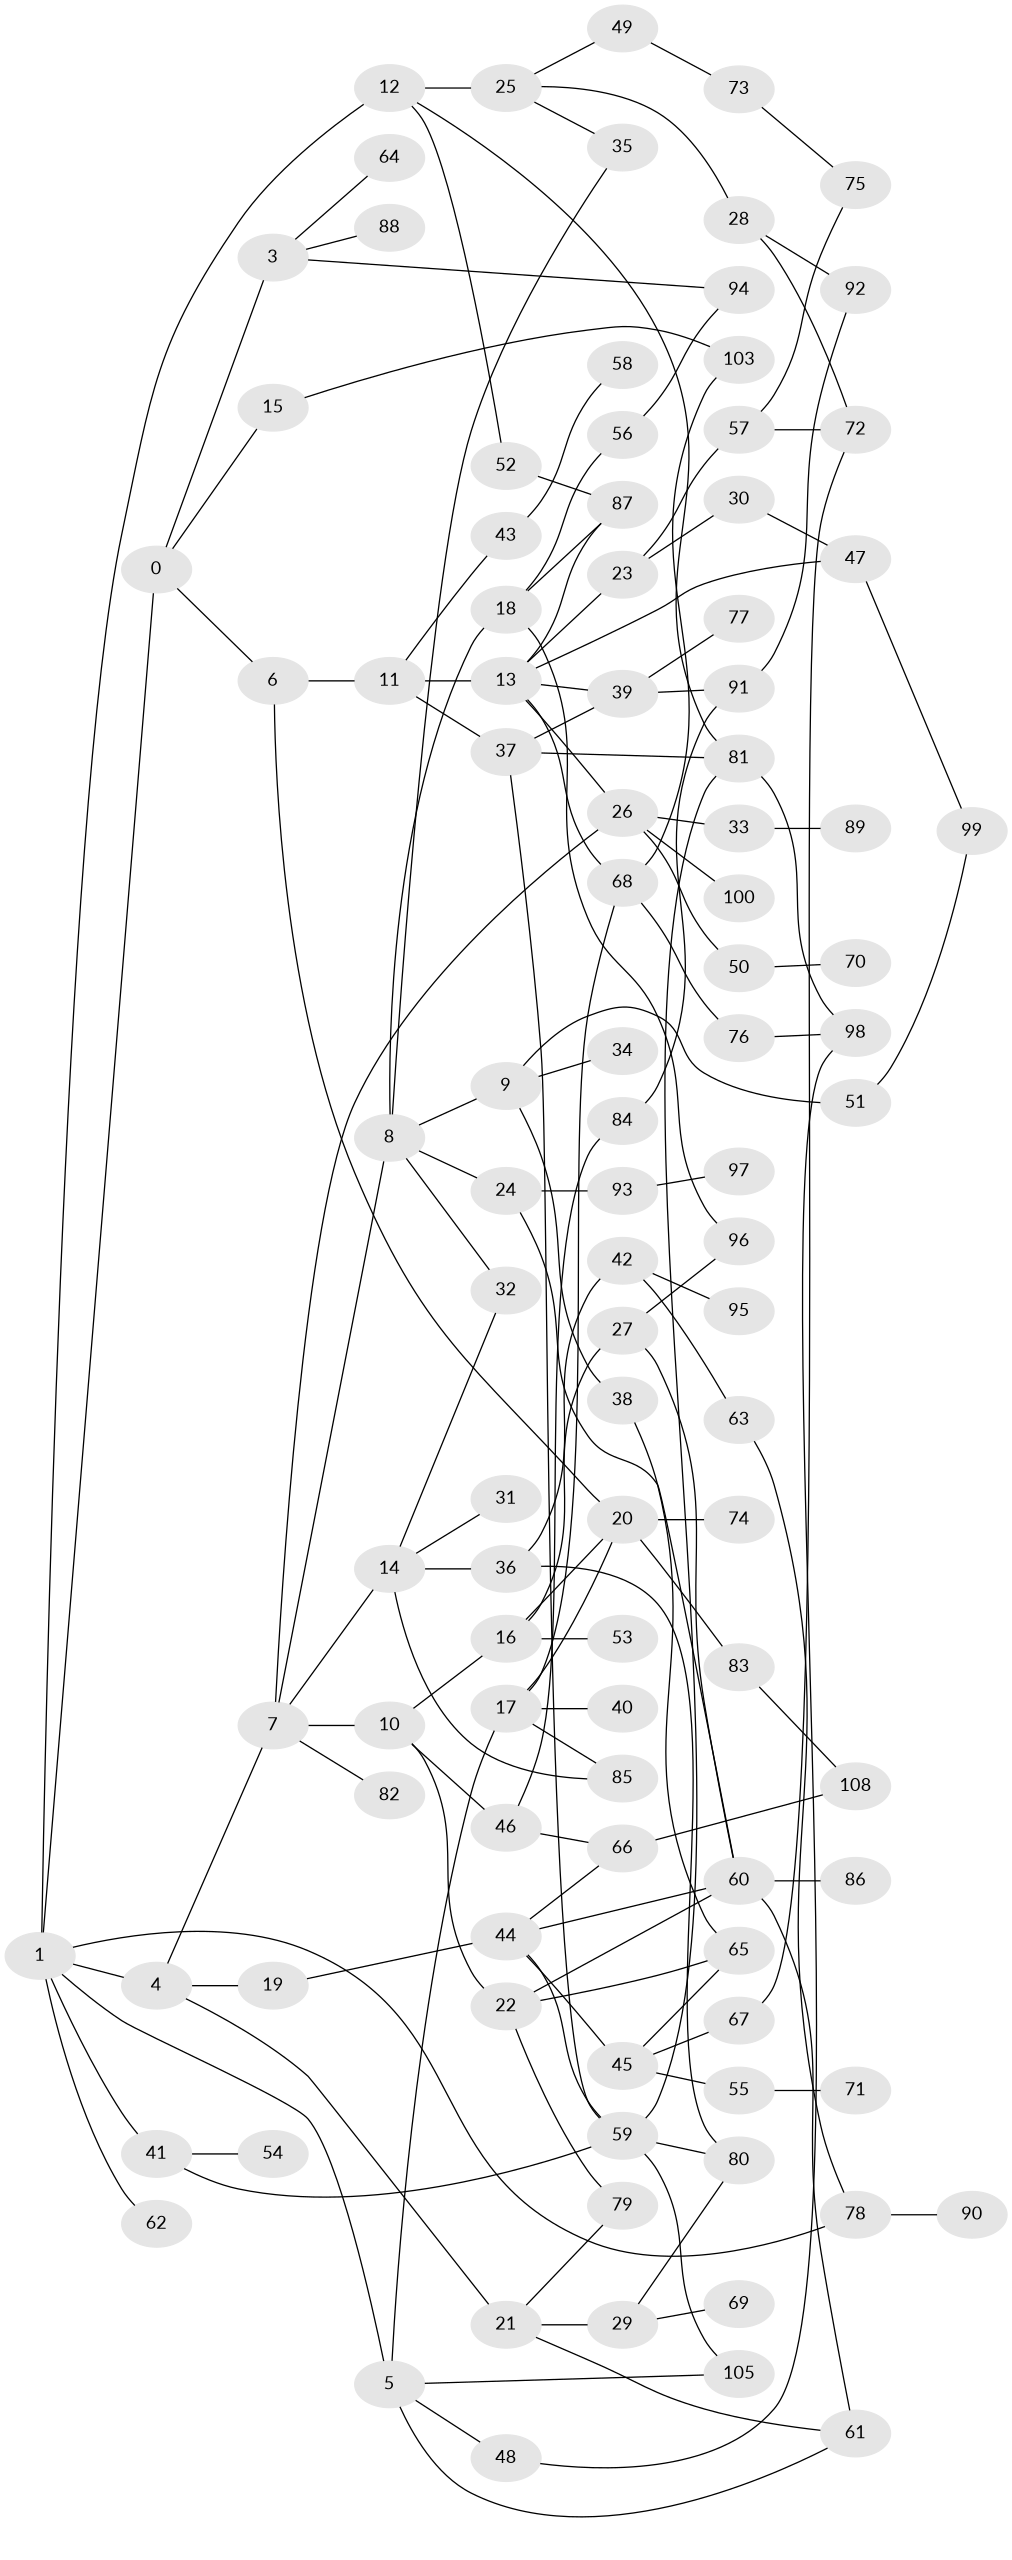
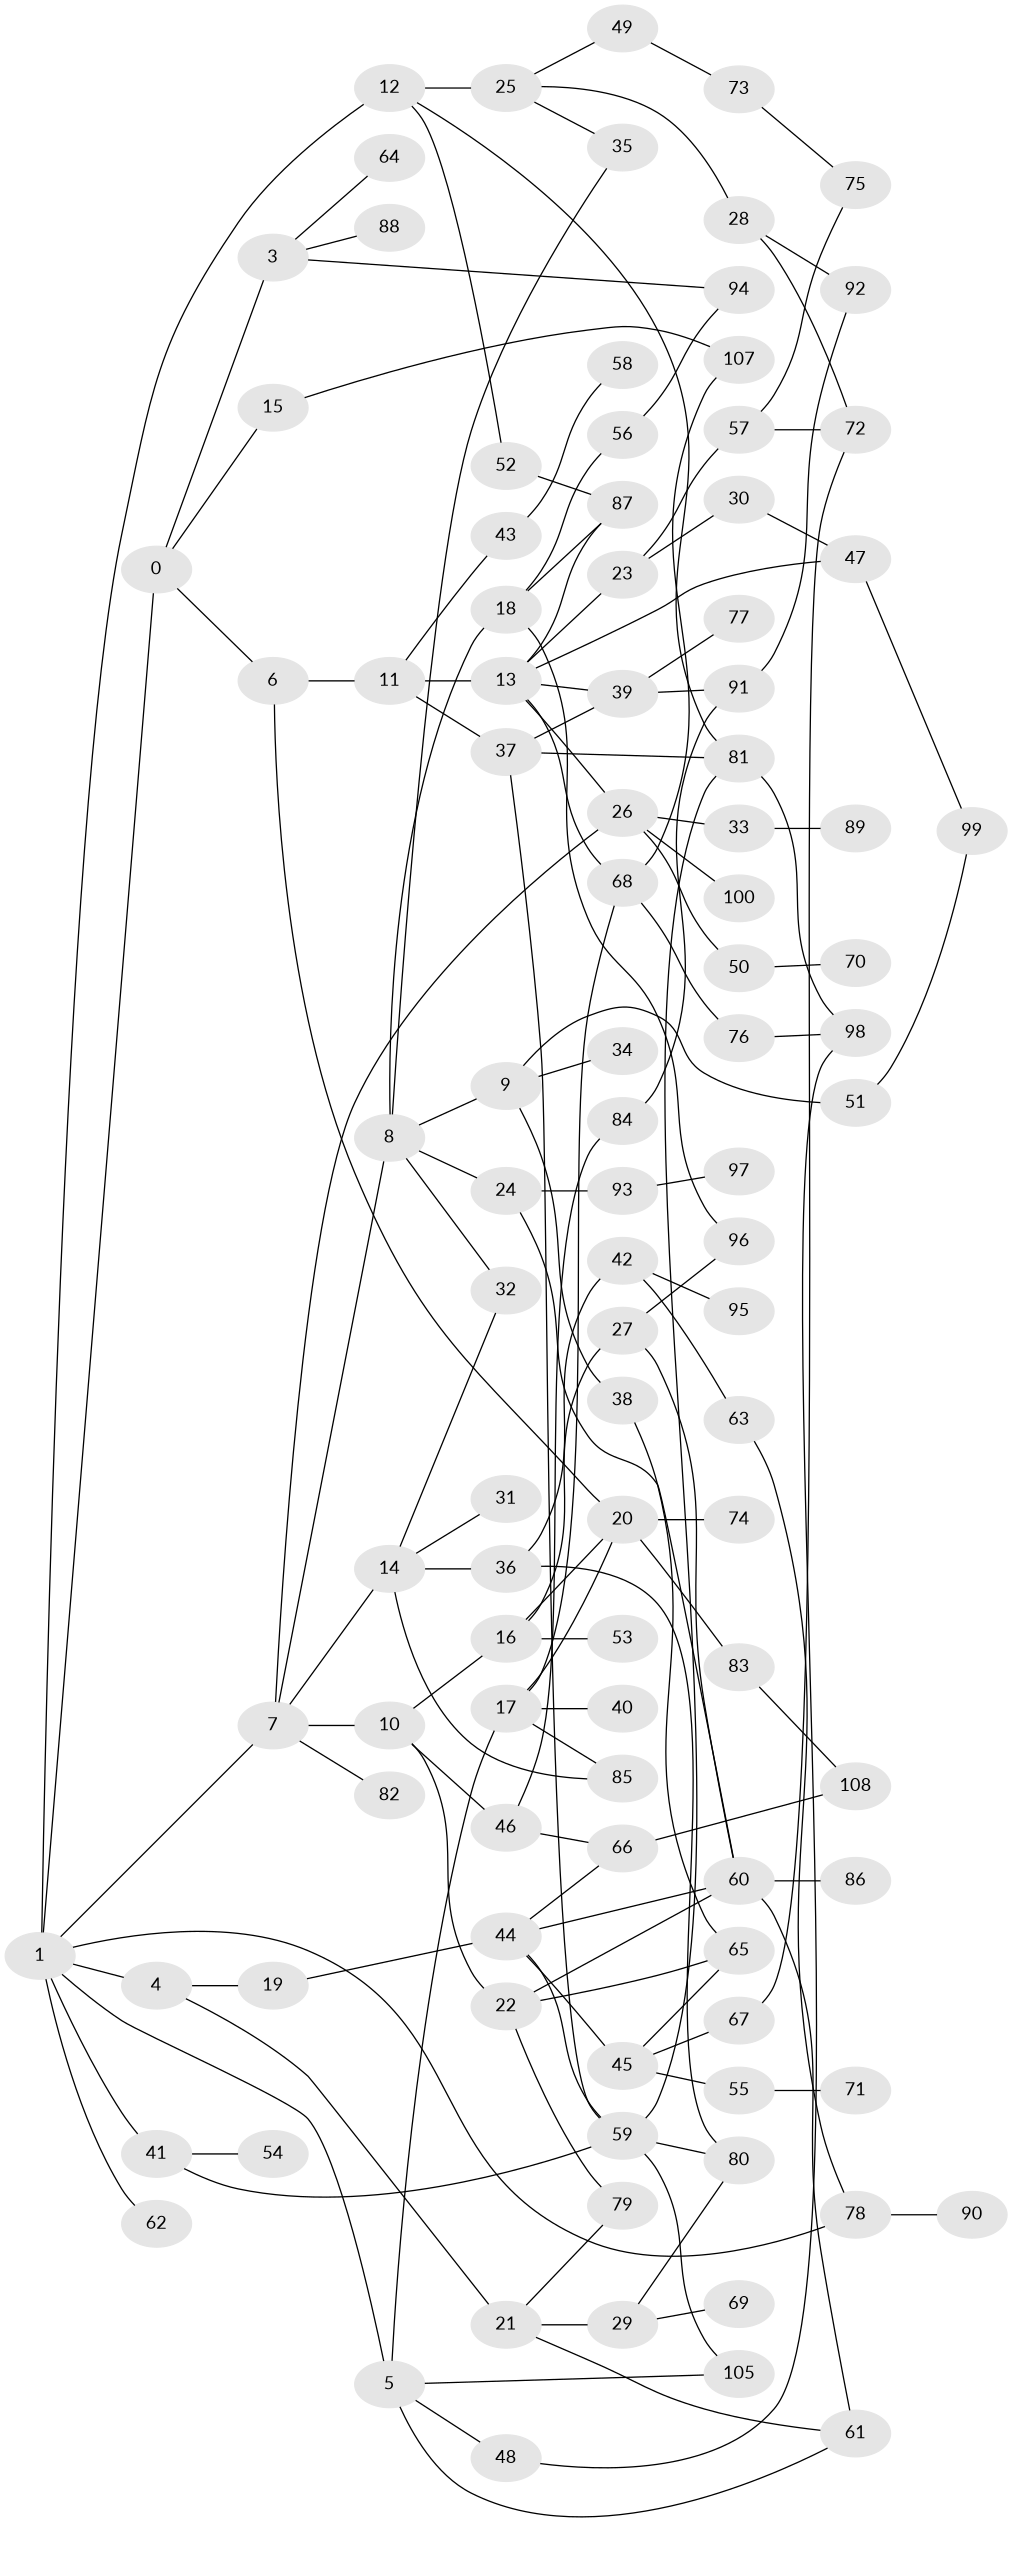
node "103": label "103" -> "107"
edge "7" -- "4": now "7" -- "1"
